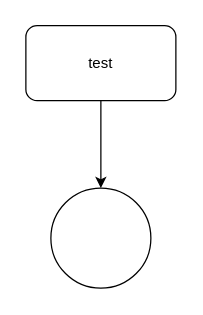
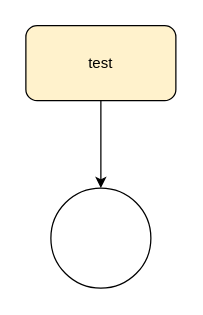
node "test": fillcolor #ffffff -> #fff2cc
